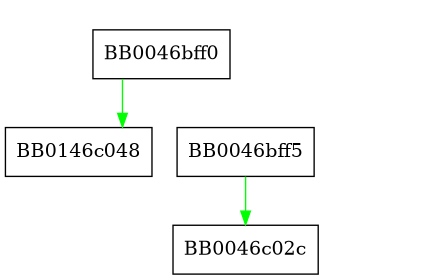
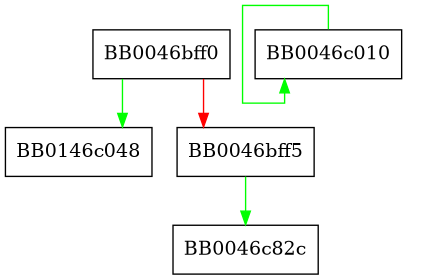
node "BB0046c010": added
edge "BB0046bff0" -> "BB0046bff5": added
node "BB0046c02c": label "BB0046c02c" -> "BB0046c82c"
